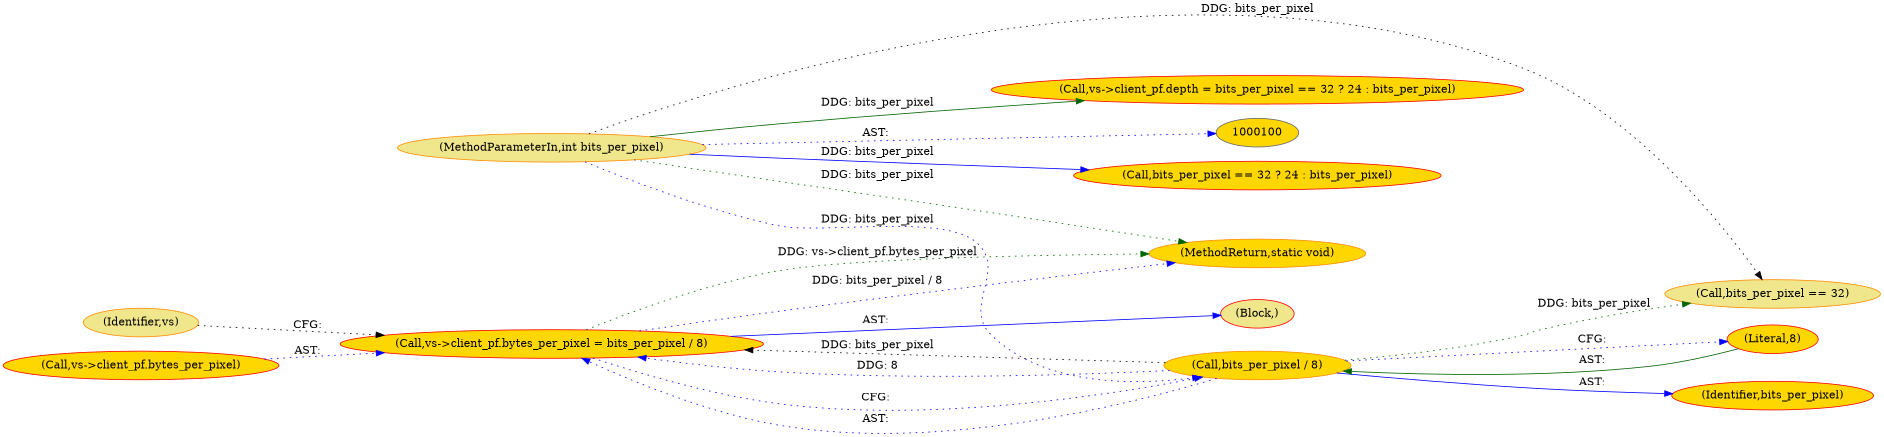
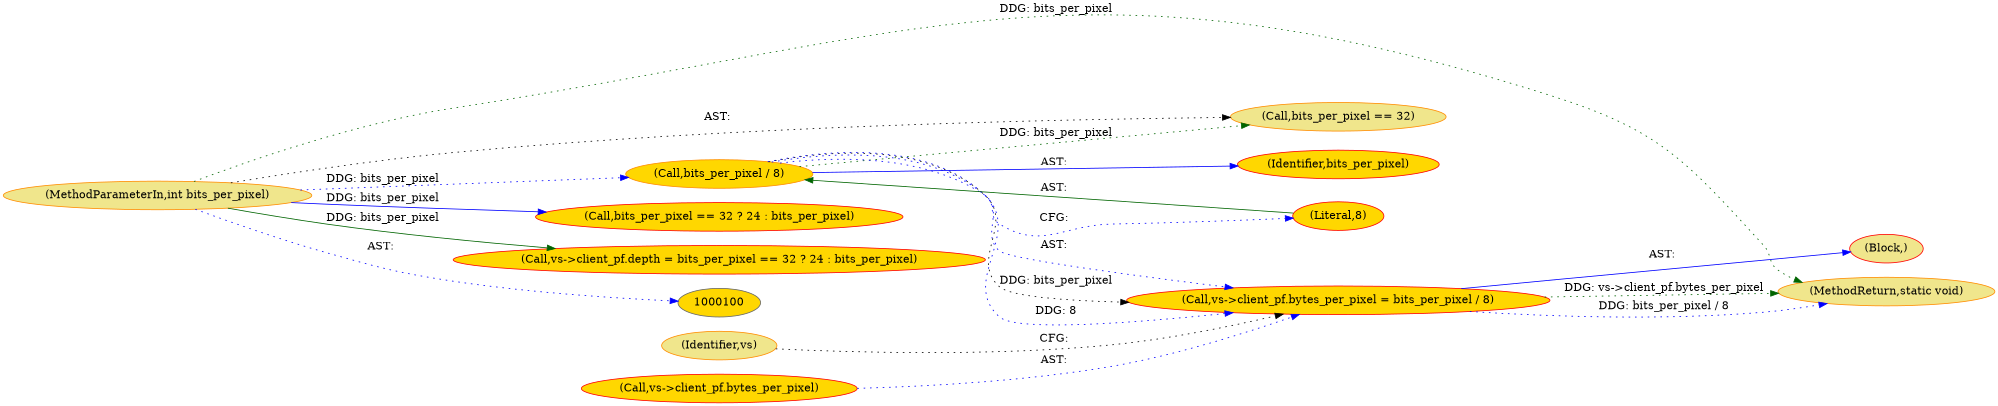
edge "(MethodParameterIn,int bits_per_pixel)" -> "(Call,bits_per_pixel == 32)": label "DDG: bits_per_pixel" -> "AST: "
node "(MethodReturn,static void)": fillcolor gold -> khaki
edge "(Call,vs->client_pf.bytes_per_pixel = bits_per_pixel / 8)" -> "(Call,bits_per_pixel / 8)": removed, label "CFG:"
